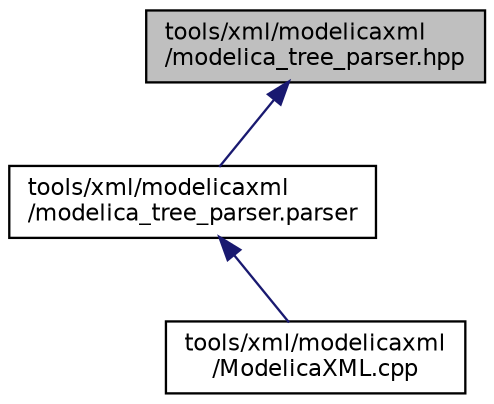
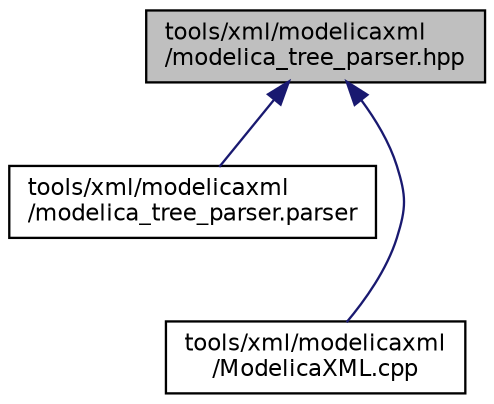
edge "tools/xml/modelicaxml /ModelicaXML.cpp" -> "tools/xml/modelicaxml /modelica_tree_parser.parser": now "tools/xml/modelicaxml /ModelicaXML.cpp" -> "tools/xml/modelicaxml /modelica_tree_parser.hpp"
